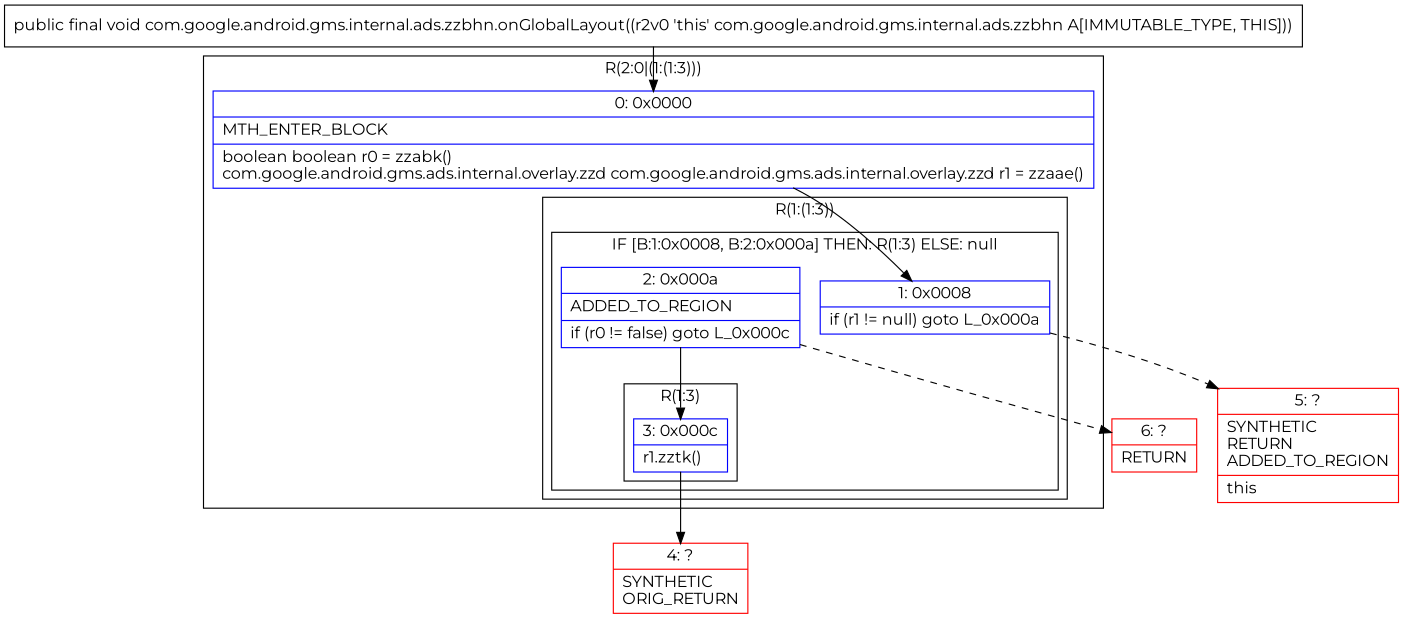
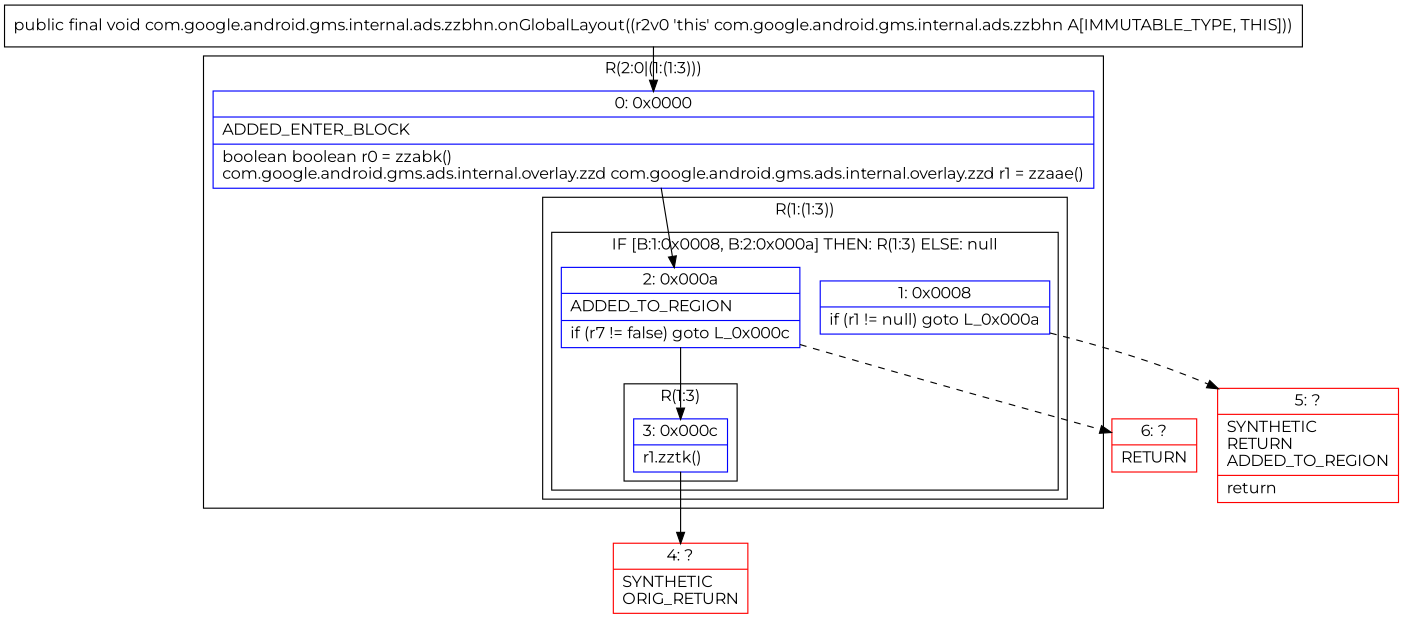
node "0: 0x0000": text "MTH_ENTER_BLOCK" -> "ADDED_ENTER_BLOCK"
edge "0: 0x0000" -> "1: 0x0008": now "0: 0x0000" -> "2: 0x000a"
node "2: 0x000a": text "if (r0 != false) goto L_0x000c" -> "if (r7 != false) goto L_0x000c"
node "5: ?": text "this" -> "return"
